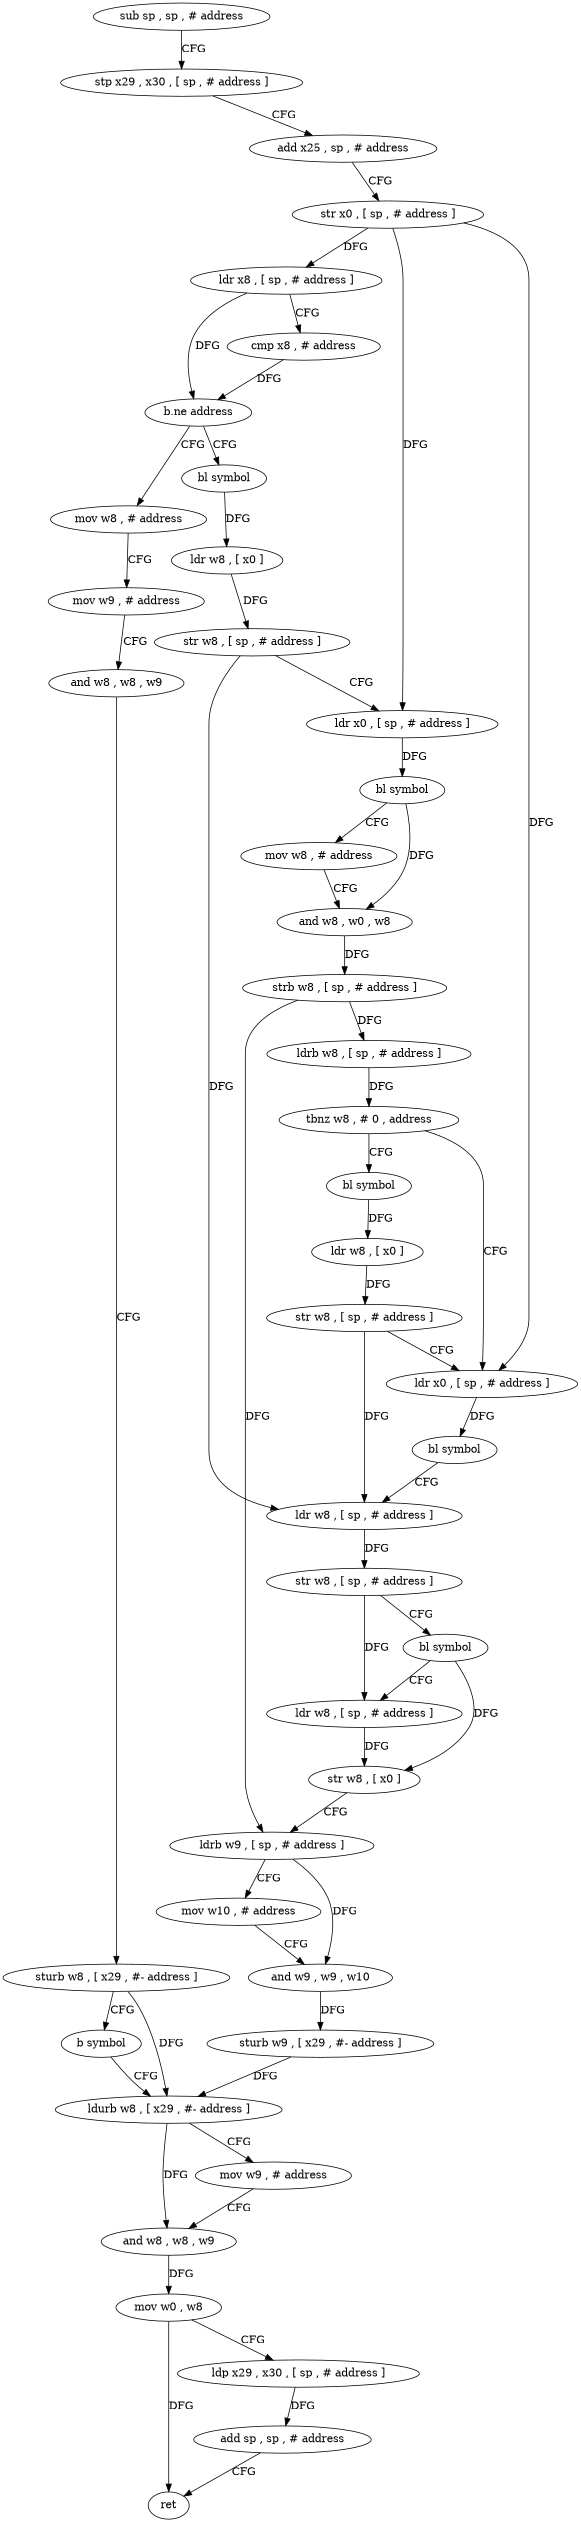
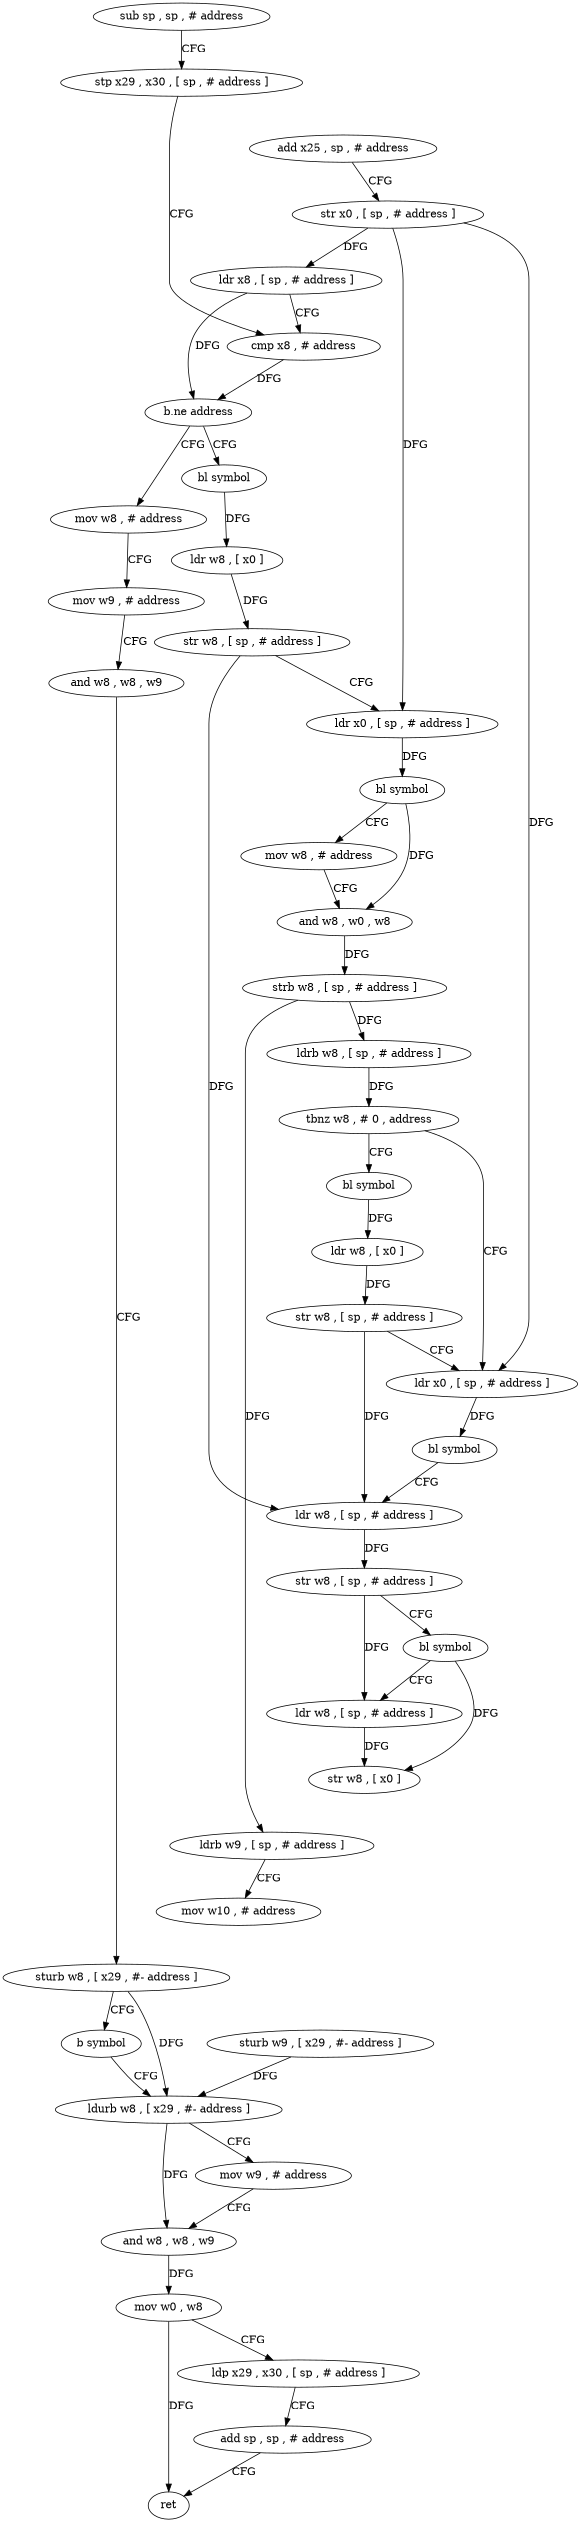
edge "stp x29 , x30 , [ sp , # address ]" -> "add x25 , sp , # address": now "stp x29 , x30 , [ sp , # address ]" -> "cmp x8 , # address"
edge "str w8 , [ x0 ]" -> "ldrb w9 , [ sp , # address ]": removed, label "CFG"
node "and w9 , w9 , w10": removed
edge "ldp x29 , x30 , [ sp , # address ]" -> "add sp , sp , # address": label "DFG" -> "CFG"
